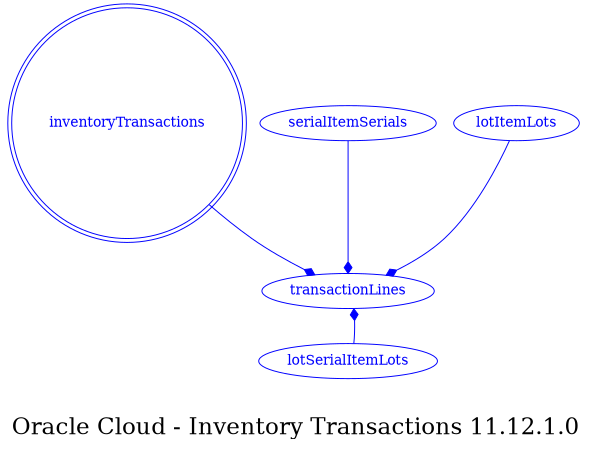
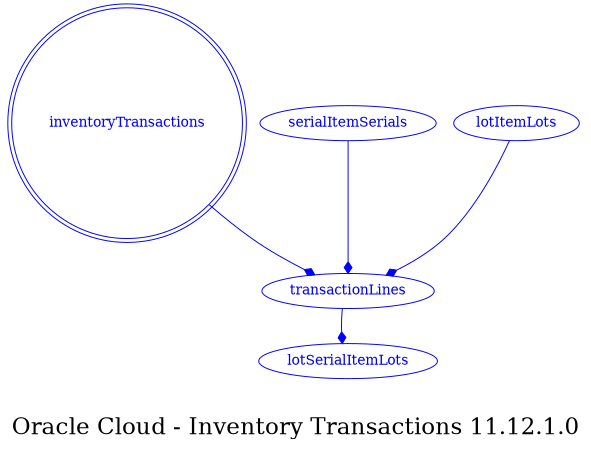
edge "lotSerialItemLots" -> "transactionLines": reversed
